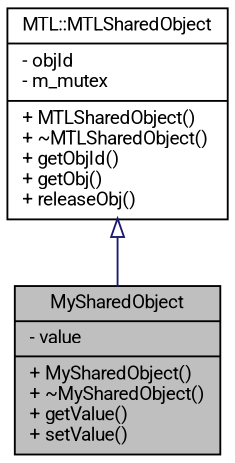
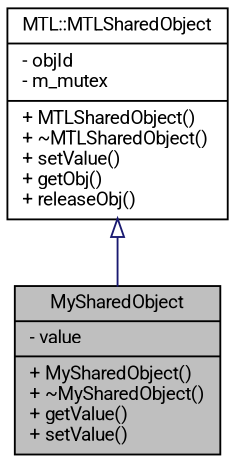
node "MTL::MTLSharedObject": text "+ getObjId()" -> "+ setValue()"
